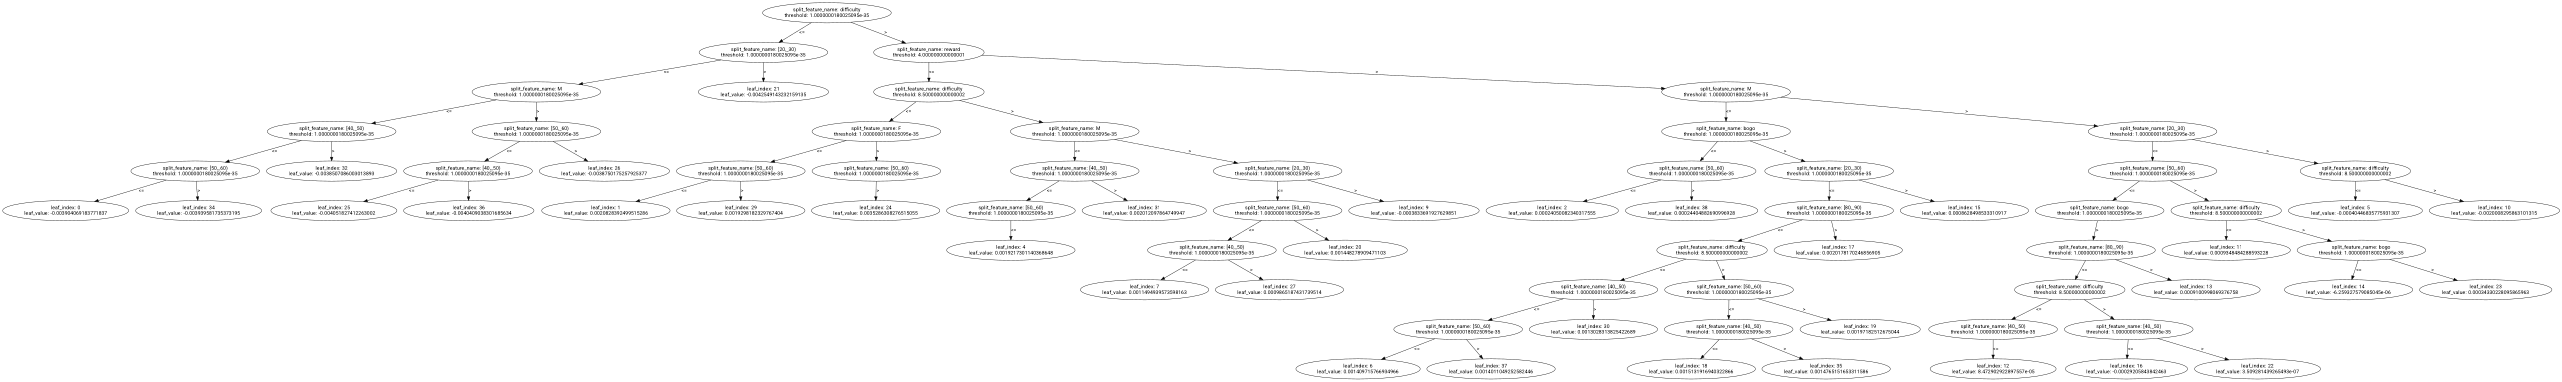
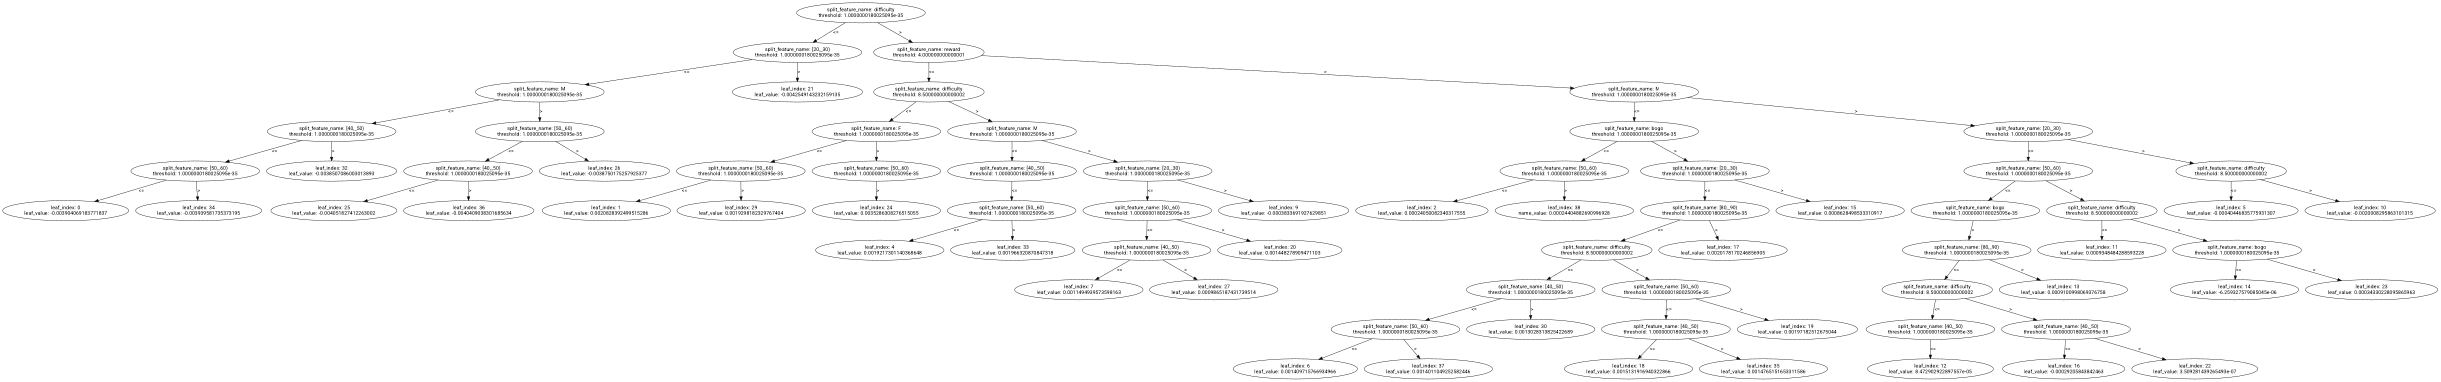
node "leaf_index: 31 leaf_value: 0.002012097864749947": removed
node "leaf_index: 38 leaf_value: 0.00024404882690996928": label "leaf_index: 38 leaf_value: 0.00024404882690996928" -> "leaf_index: 38 name_value: 0.00024404882690996928"
node "leaf_index: 33 leaf_value: 0.001966320870847318": added
